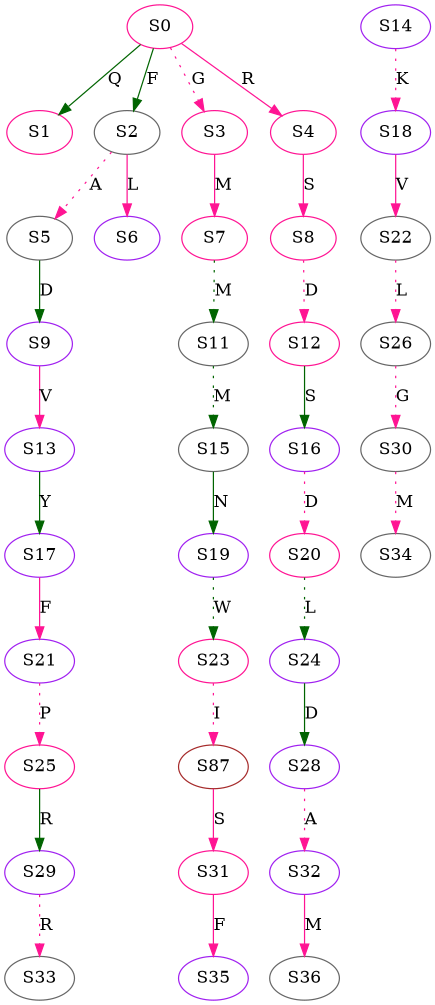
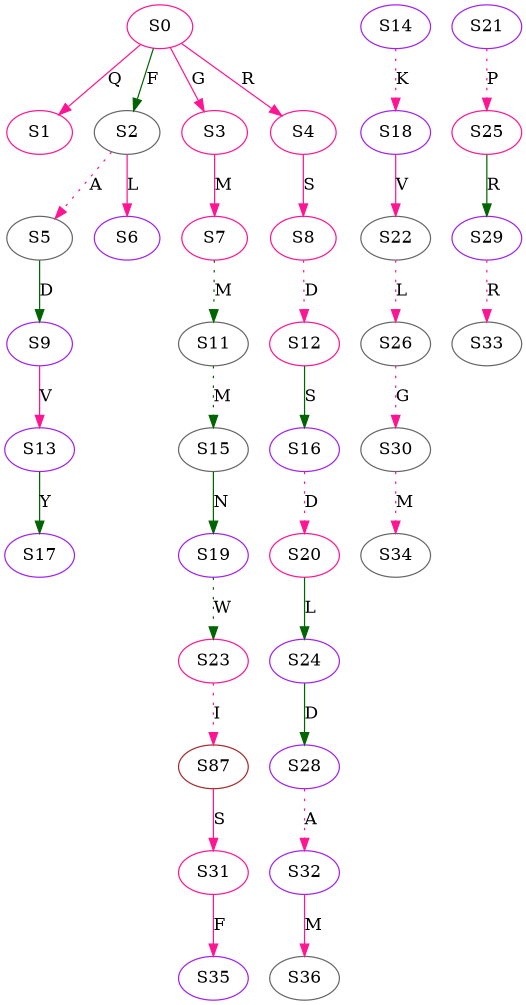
edge "S0" -> "S3": style dotted -> solid
edge "S0" -> "S1": color darkgreen -> deeppink
edge "S17" -> "S21": removed, label "F"
edge "S20" -> "S24": style dotted -> solid
